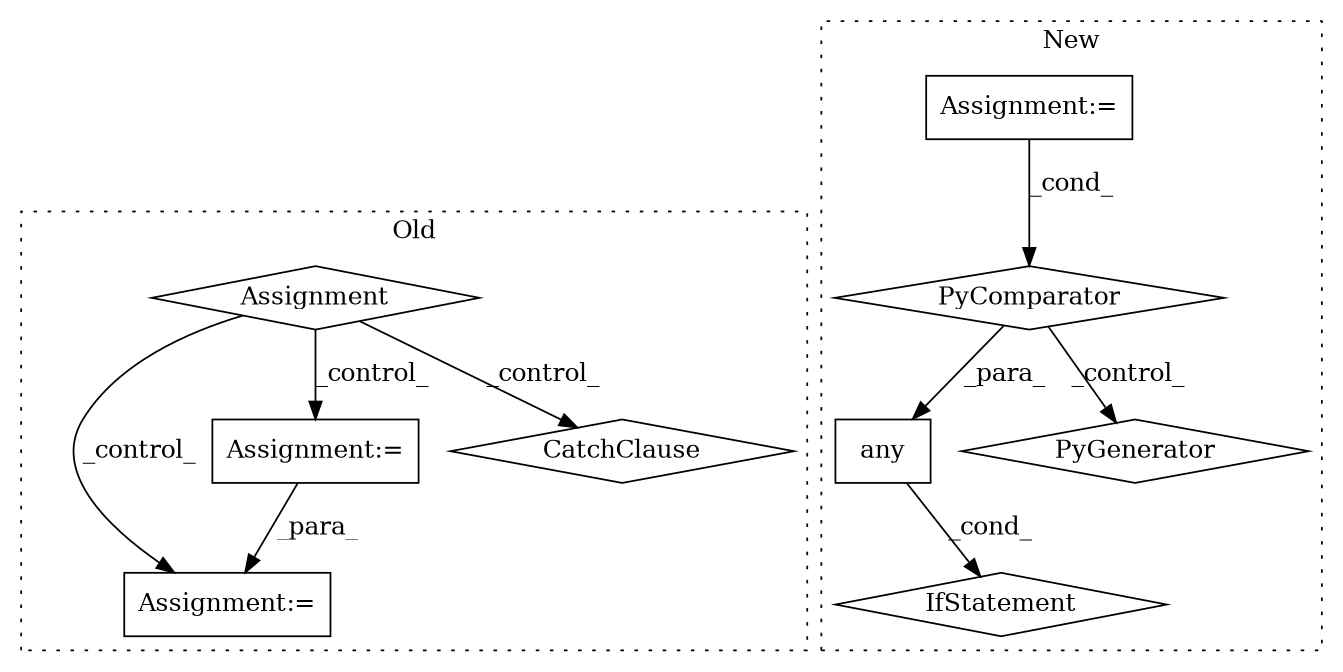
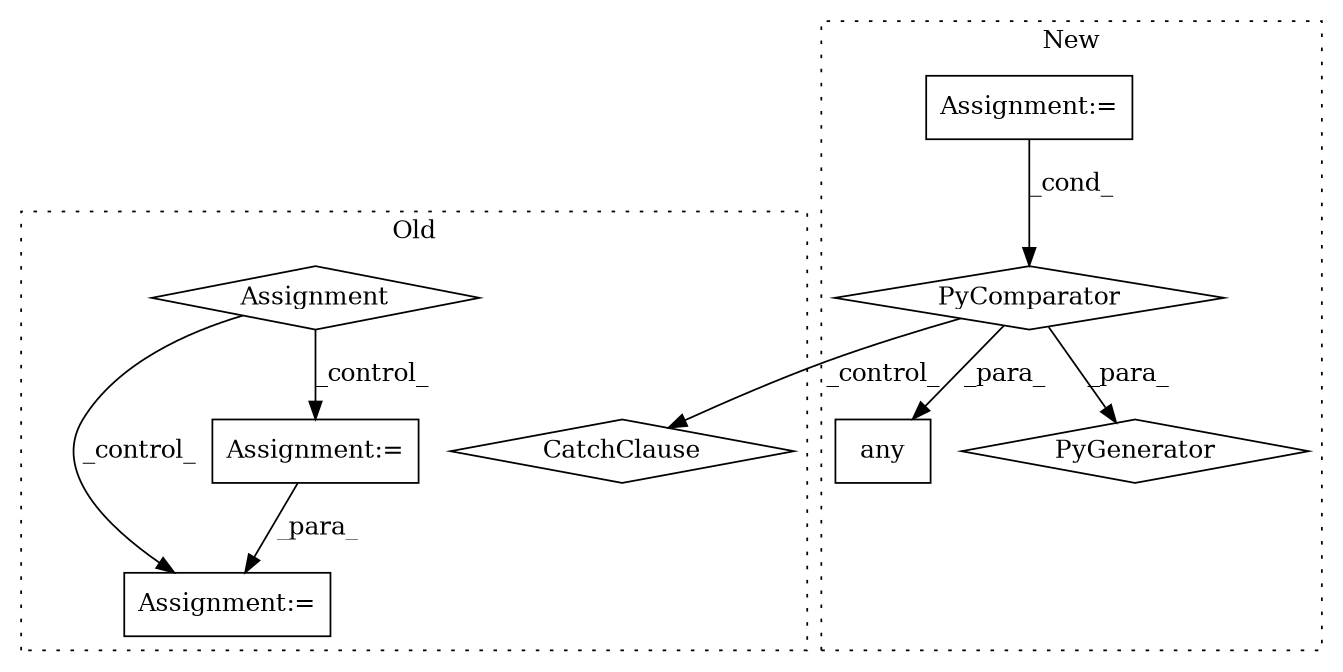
edge "Assignment" -> "CatchClause": now "PyComparator" -> "CatchClause"
edge "PyComparator" -> "PyGenerator": label "_control_" -> "_para_"
node "IfStatement": removed
